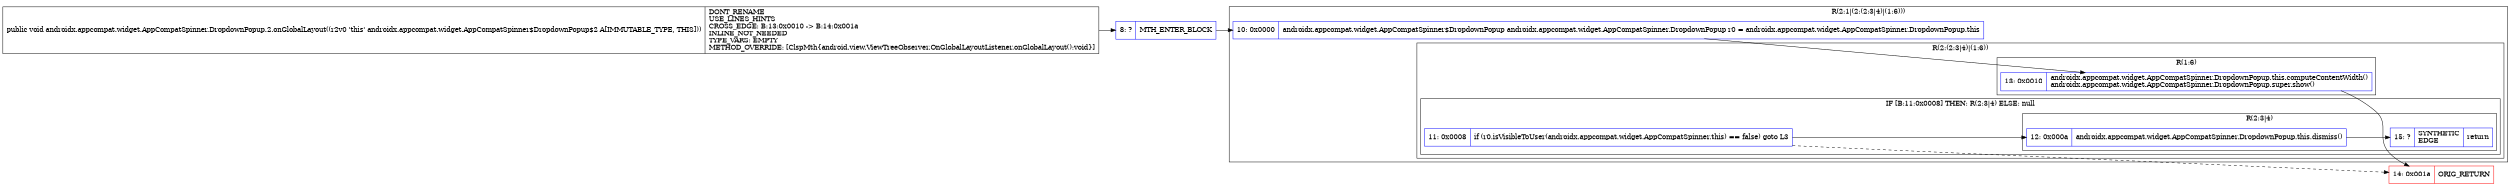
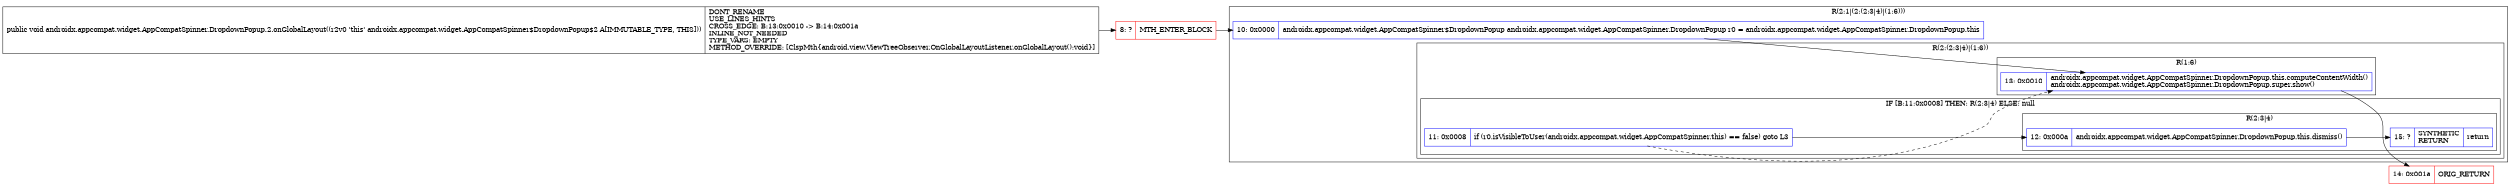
node "8: ?": color blue -> red
node "15: ?": text "EDGE" -> "RETURN"
edge "11: 0x0008" -> "14: 0x001a": now "11: 0x0008" -> "13: 0x0010"
